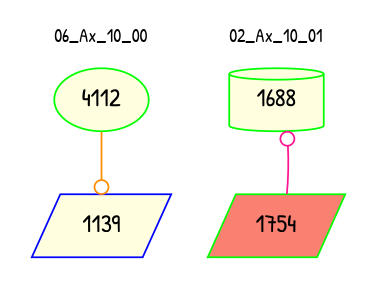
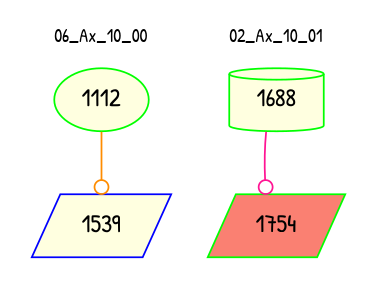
node "4112": label "4112" -> "1112"
edge "1754" -> "1688": reversed
node "1139": label "1139" -> "1539"
